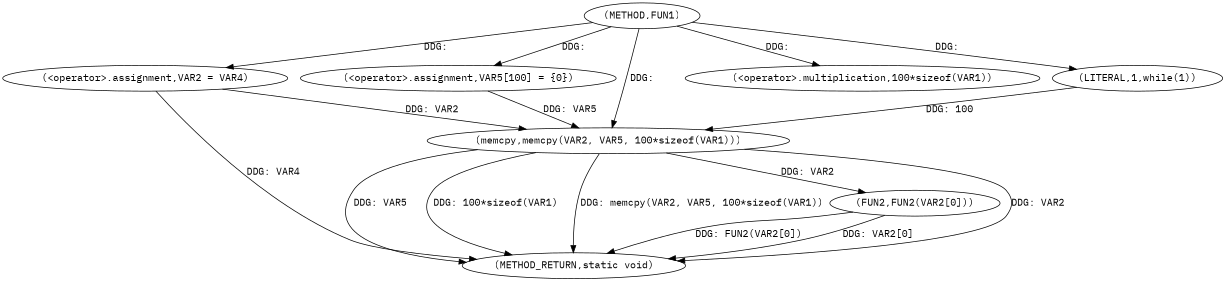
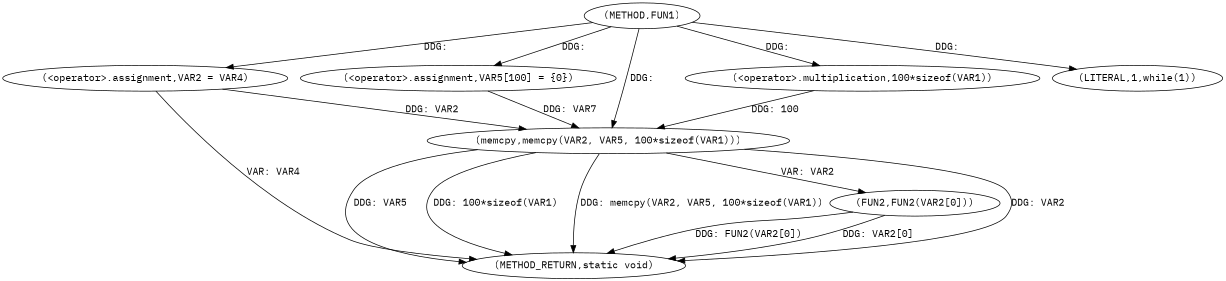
edge "(LITERAL,1,while(1))" -> "(memcpy,memcpy(VAR2, VAR5, 100*sizeof(VAR1)))": now "(<operator>.multiplication,100*sizeof(VAR1))" -> "(memcpy,memcpy(VAR2, VAR5, 100*sizeof(VAR1)))"
edge "(<operator>.assignment,VAR5[100] = {0})" -> "(memcpy,memcpy(VAR2, VAR5, 100*sizeof(VAR1)))": label "DDG: VAR5" -> "DDG: VAR7"
edge "(<operator>.assignment,VAR2 = VAR4)" -> "(METHOD_RETURN,static void)": label "DDG: VAR4" -> "VAR: VAR4"
edge "(memcpy,memcpy(VAR2, VAR5, 100*sizeof(VAR1)))" -> "(FUN2,FUN2(VAR2[0]))": label "DDG: VAR2" -> "VAR: VAR2"
